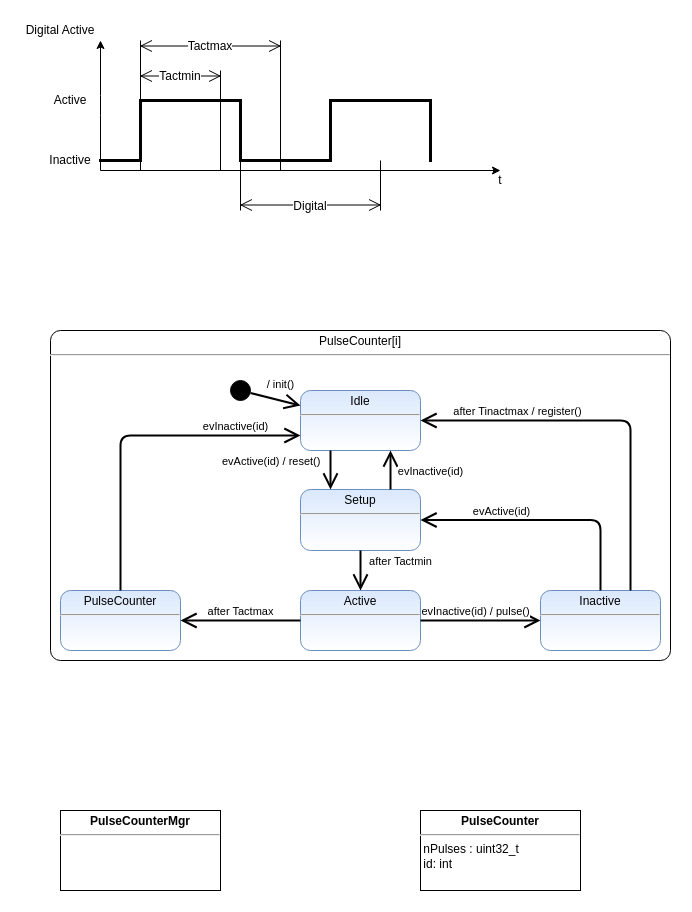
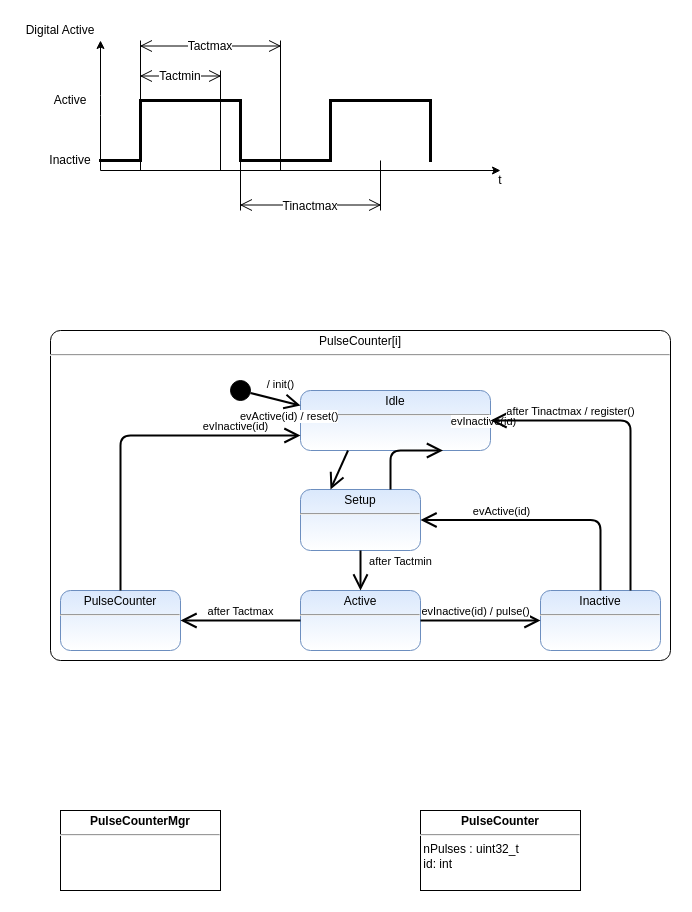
node "Digital": label "Digital" -> "Tinactmax"
node "Idle": size 120x60 -> 190x60
